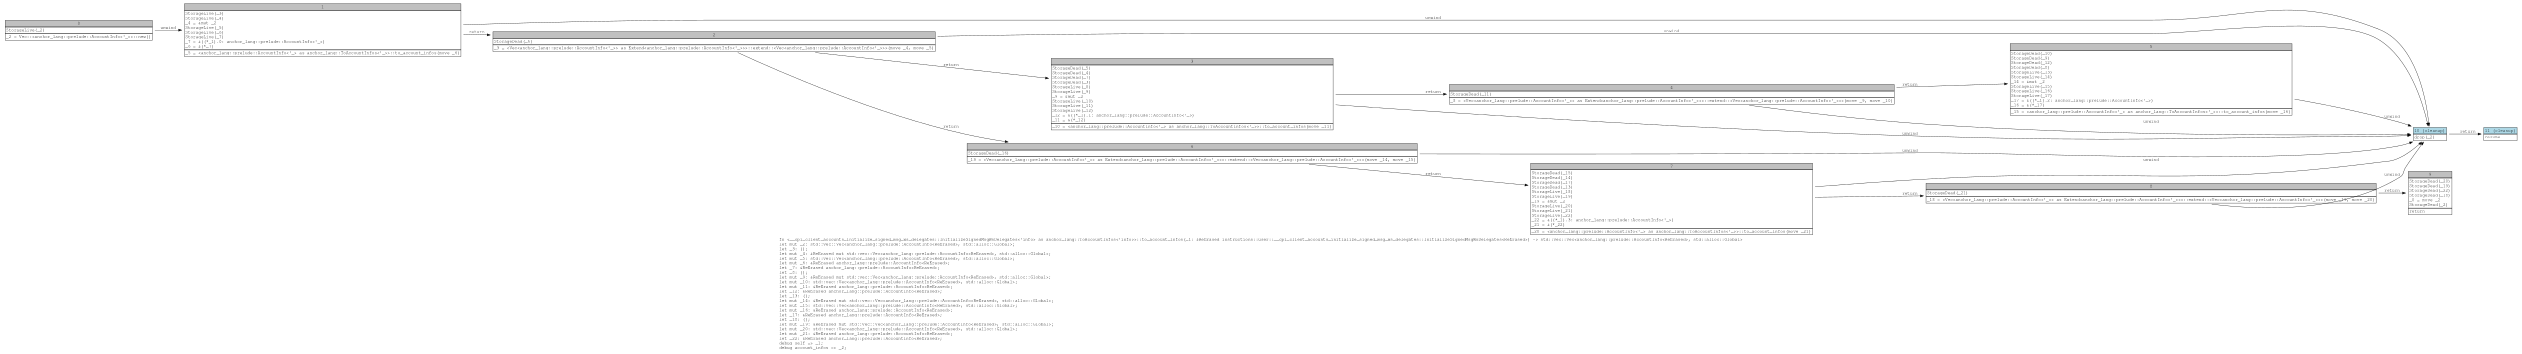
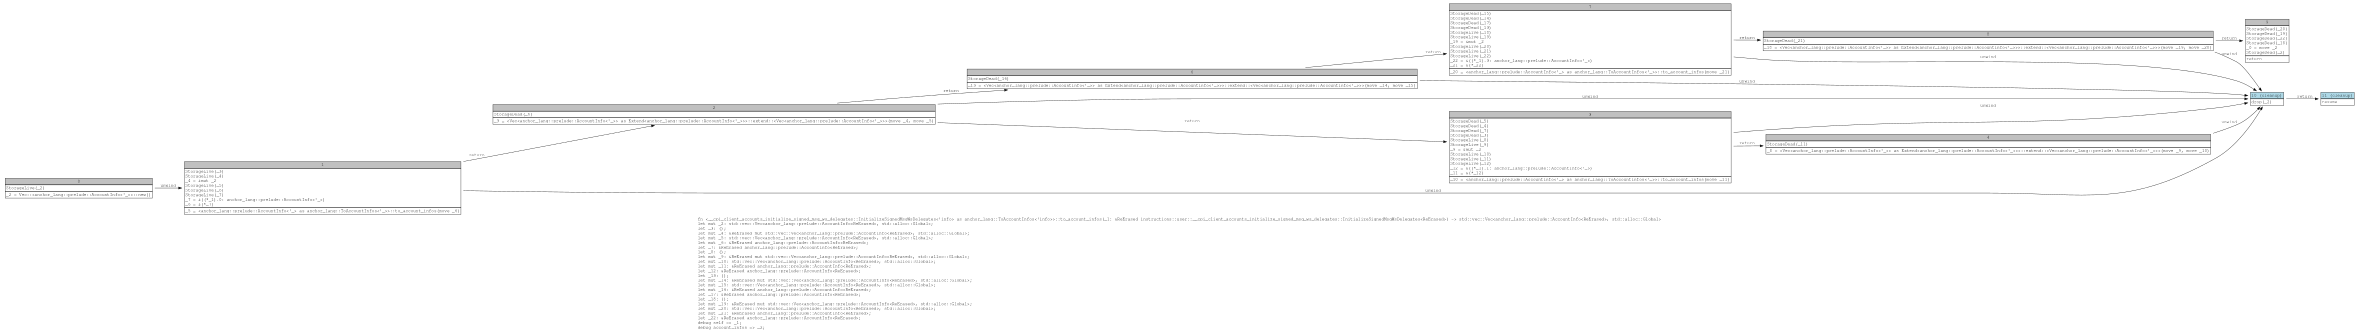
node "5": removed
